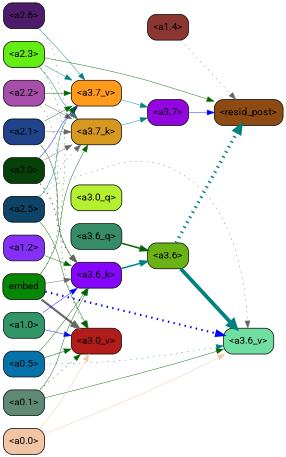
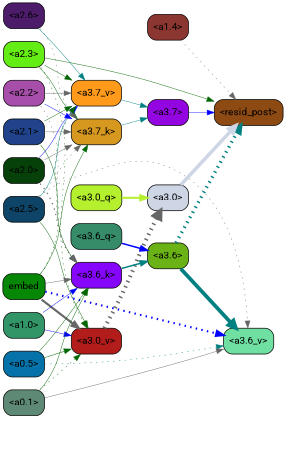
edge "<a2.3>" -> "<a3.7_v>": color teal -> darkgreen
edge "<a2.3>" -> "<a3.7_k>": color teal -> darkgreen
edge "<a2.2>" -> "<a3.7_v>": color darkgreen -> gray40
edge "<a2.2>" -> "<a3.7_k>": color gray40 -> blue
node "<a3.0>": added
edge "<a3.6_q>" -> "<a3.6>": color darkgreen -> blue
node "<a1.2>": removed
edge "<a0.1>" -> "<a3.6_v>": color darkgreen -> gray40
node "<a0.0>": removed
